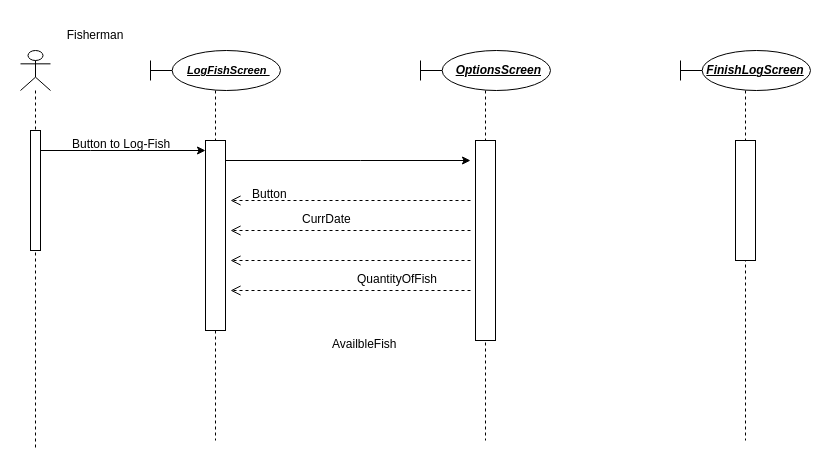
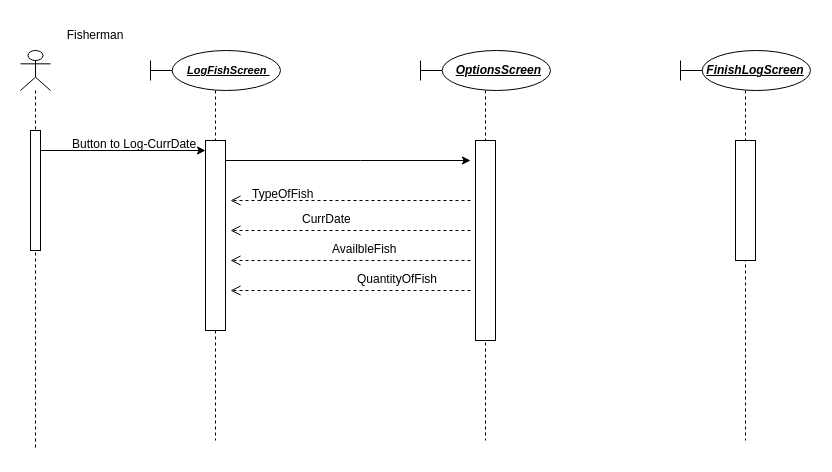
node "Button to Log-Fish": label "Button to Log-Fish" -> "Button to Log-CurrDate"
node "Button": label "Button" -> "TypeOfFish"
node "AvailbleFish": moved (366, 346) -> (366, 251)
